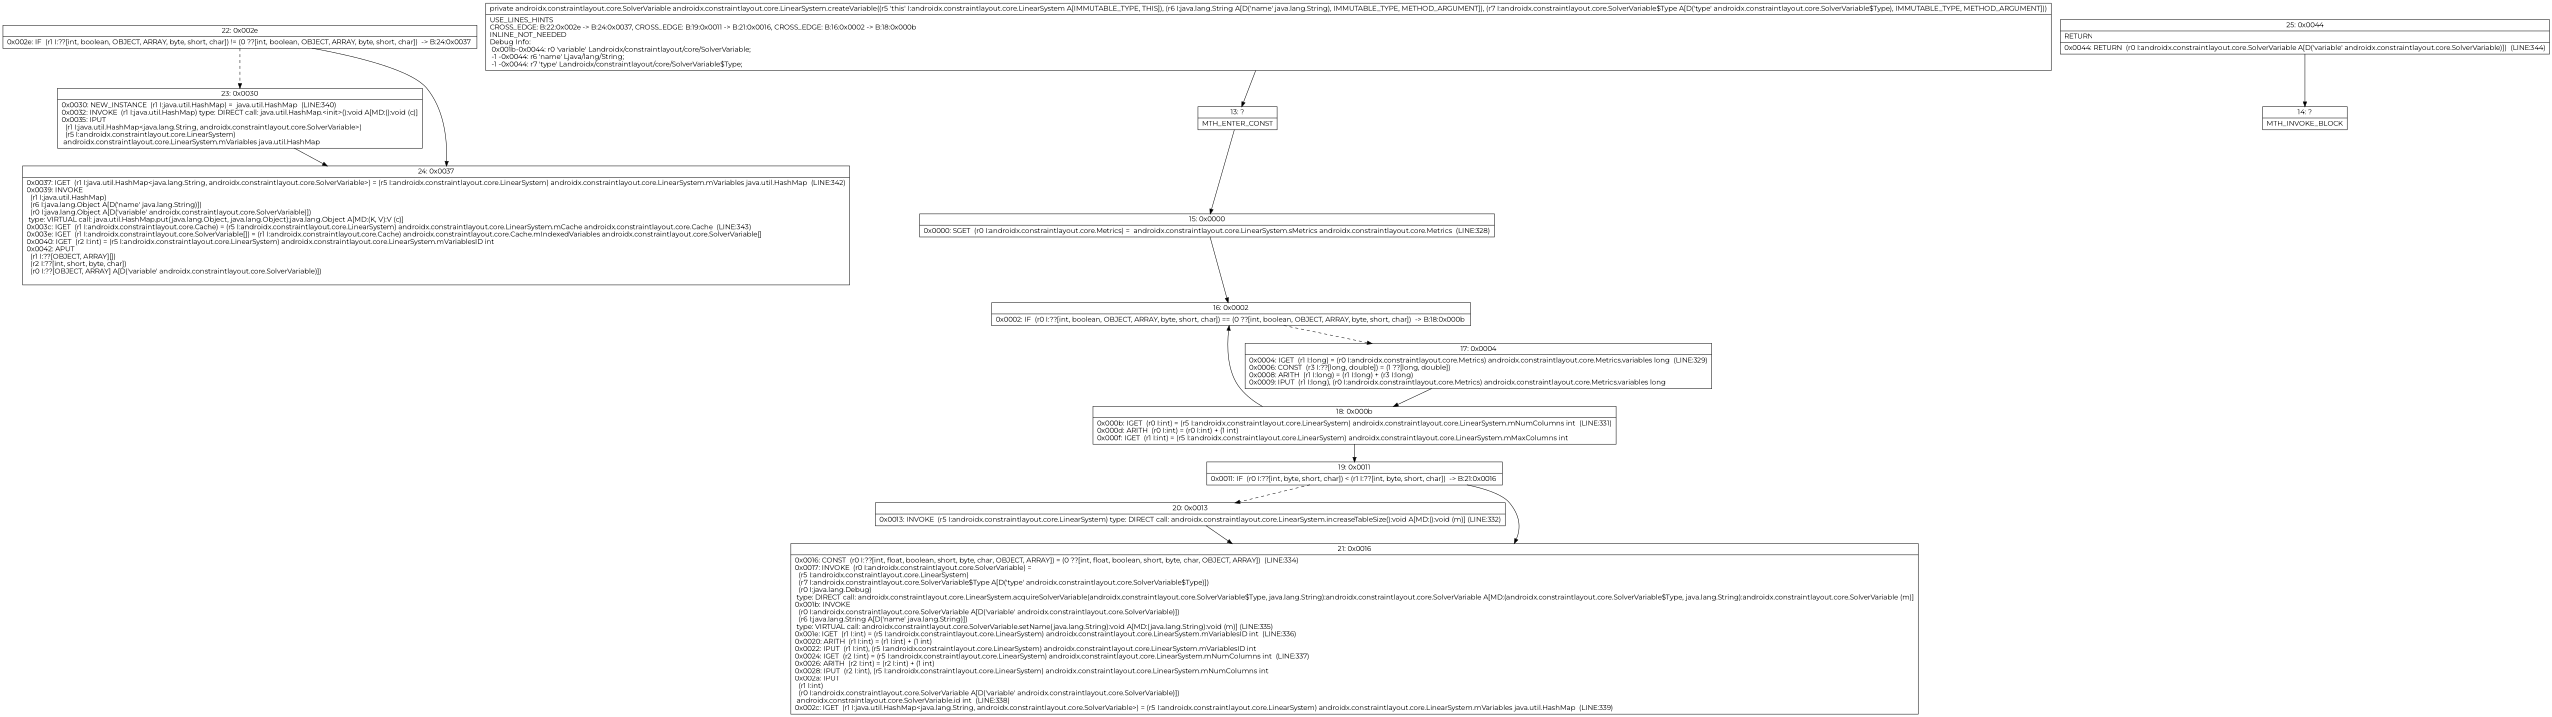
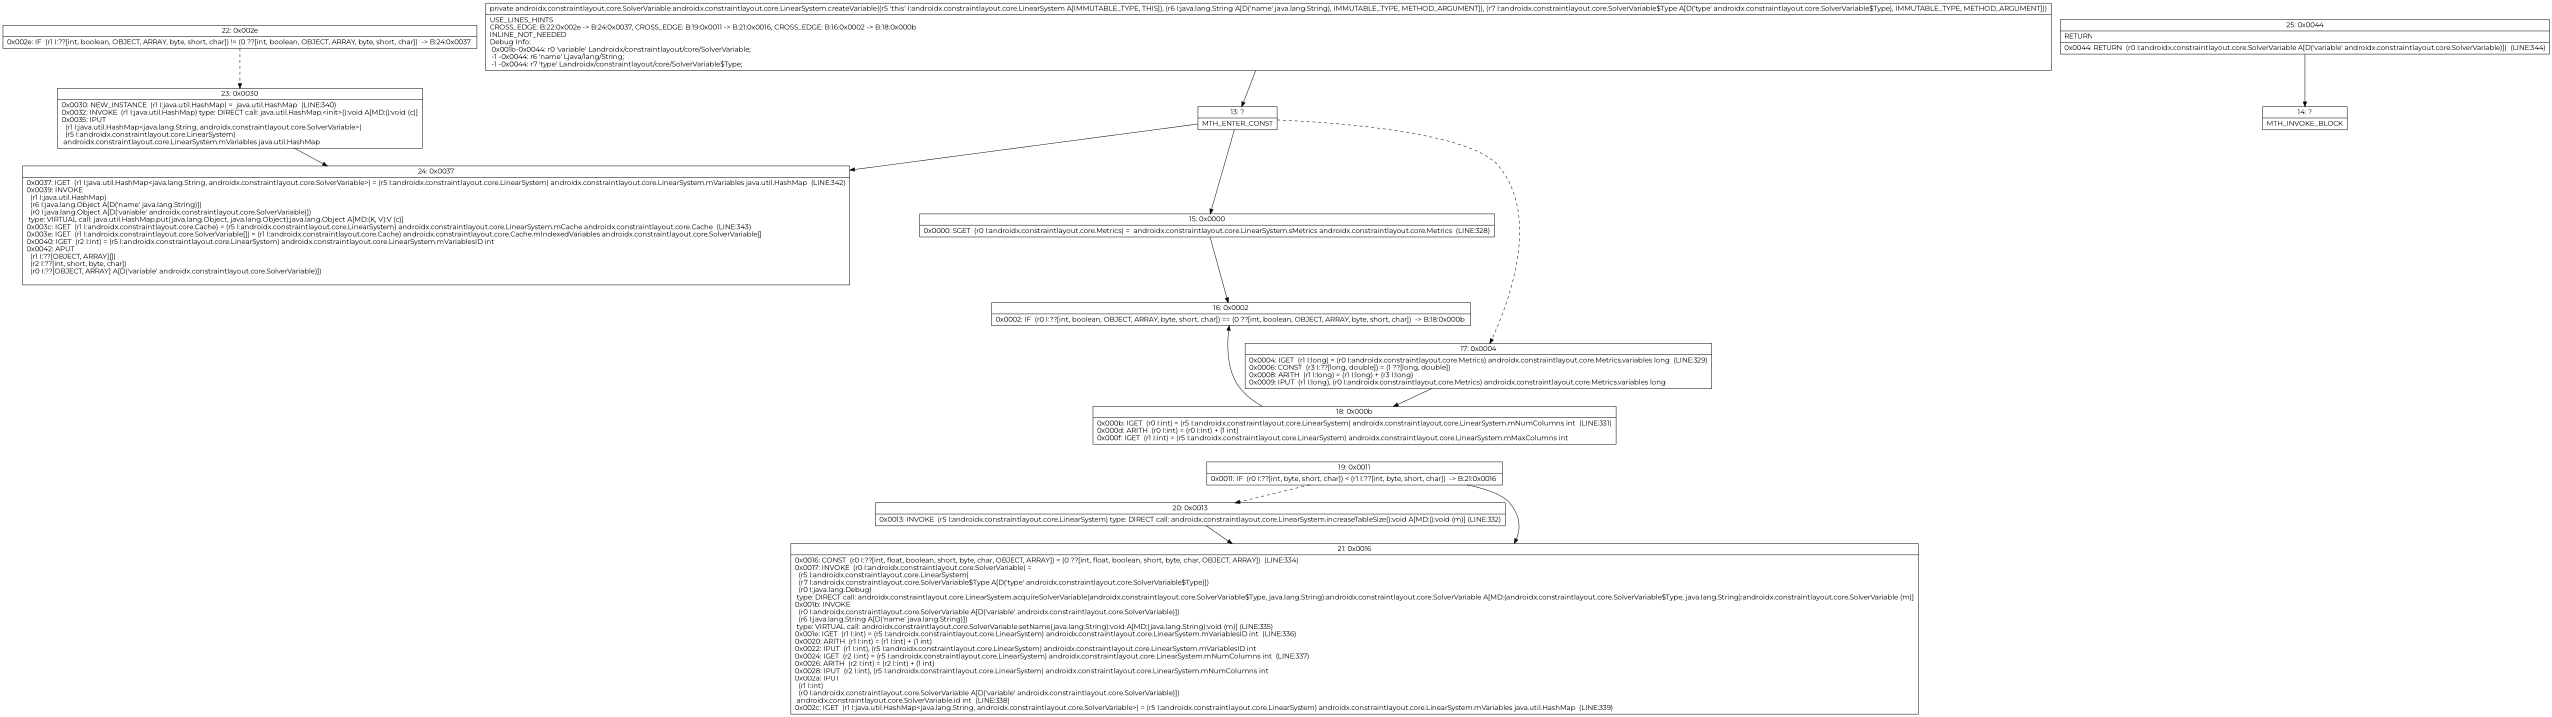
edge "22: 0x002e" -> "24: 0x0037": now "13: ?" -> "24: 0x0037"
edge "16: 0x0002" -> "17: 0x0004": now "13: ?" -> "17: 0x0004"
edge "18: 0x000b" -> "19: 0x0011": removed
